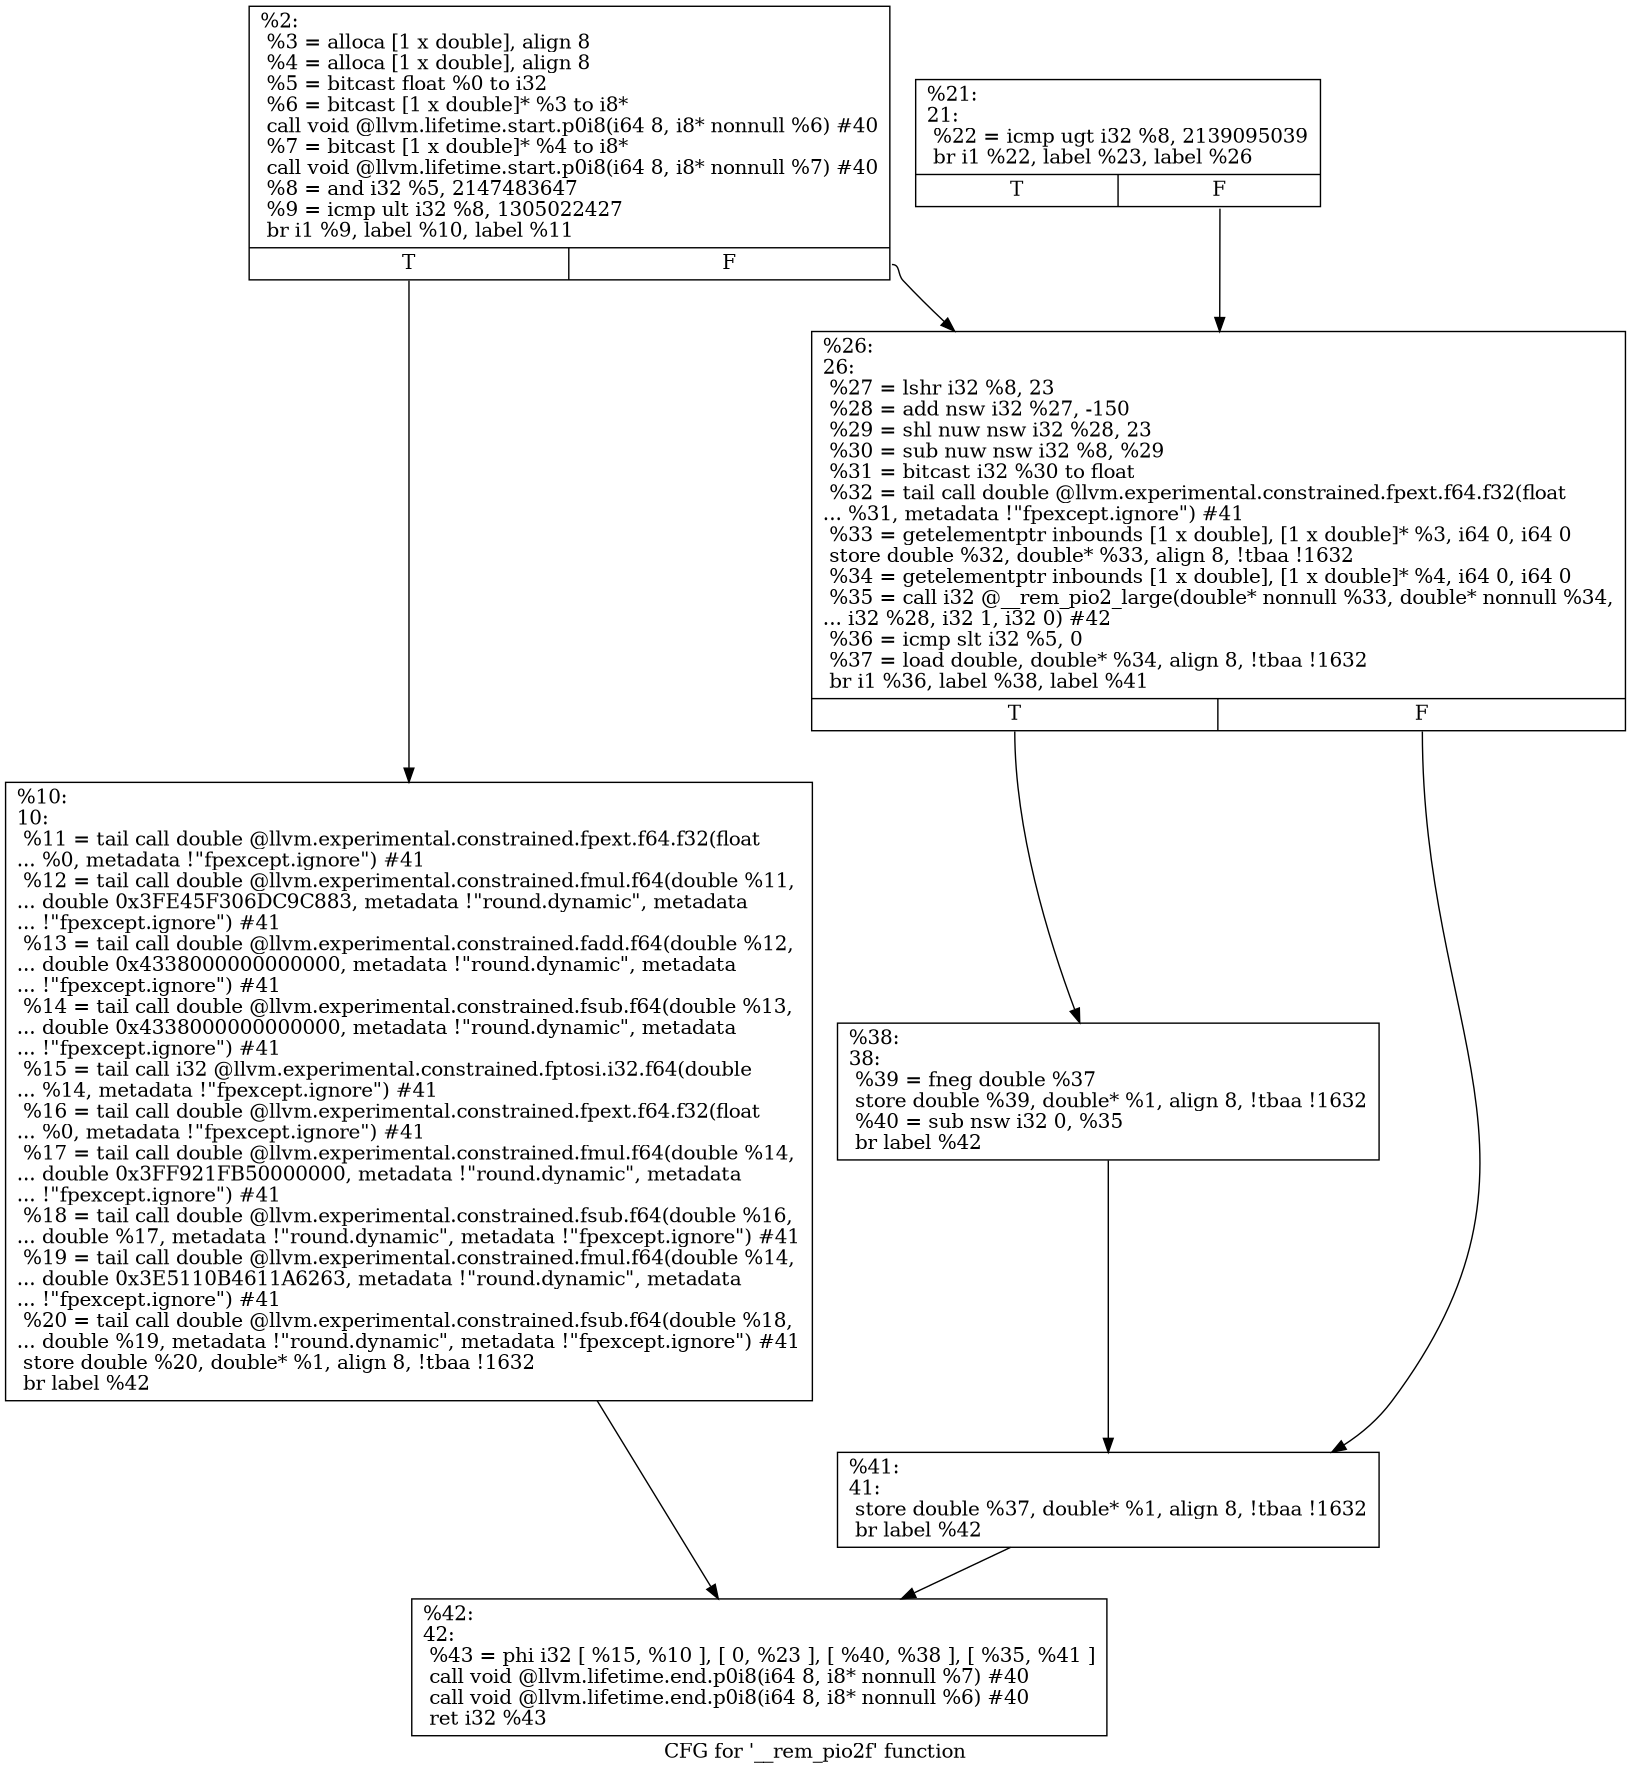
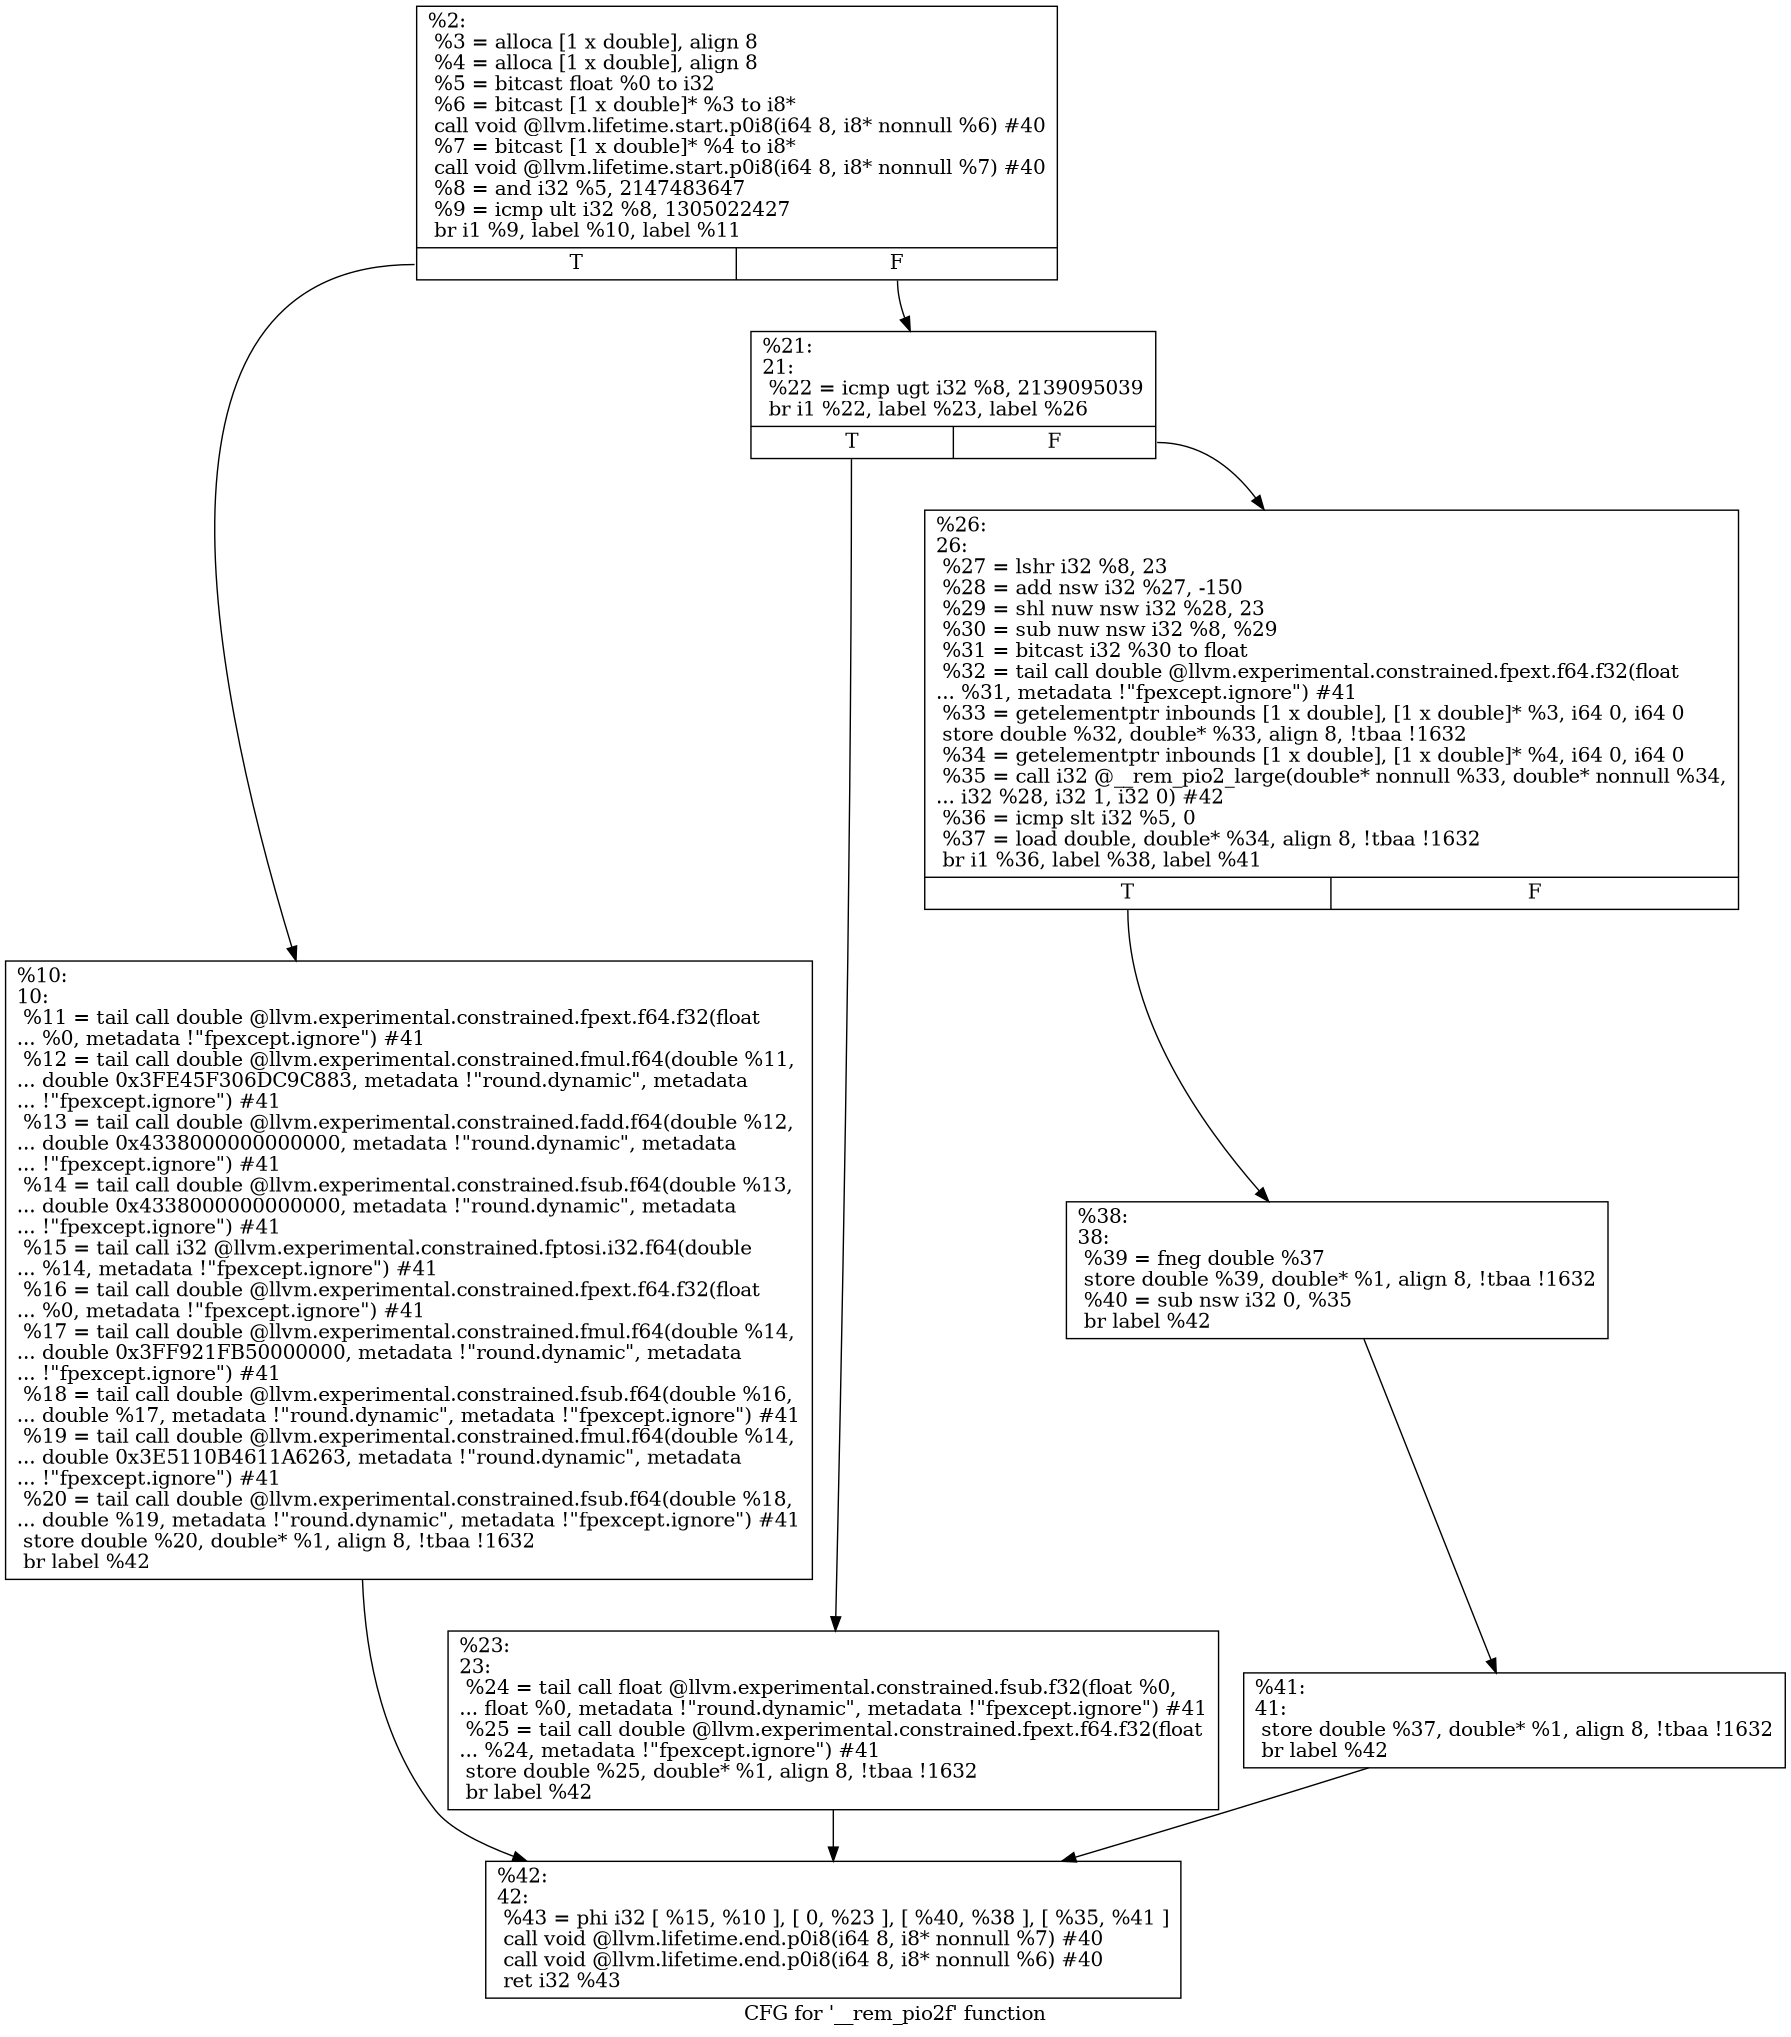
edge "%2:" -> "%26:": now "%2:" -> "%21:"
edge "%26:" -> "%41:": removed
node "%23:": added
